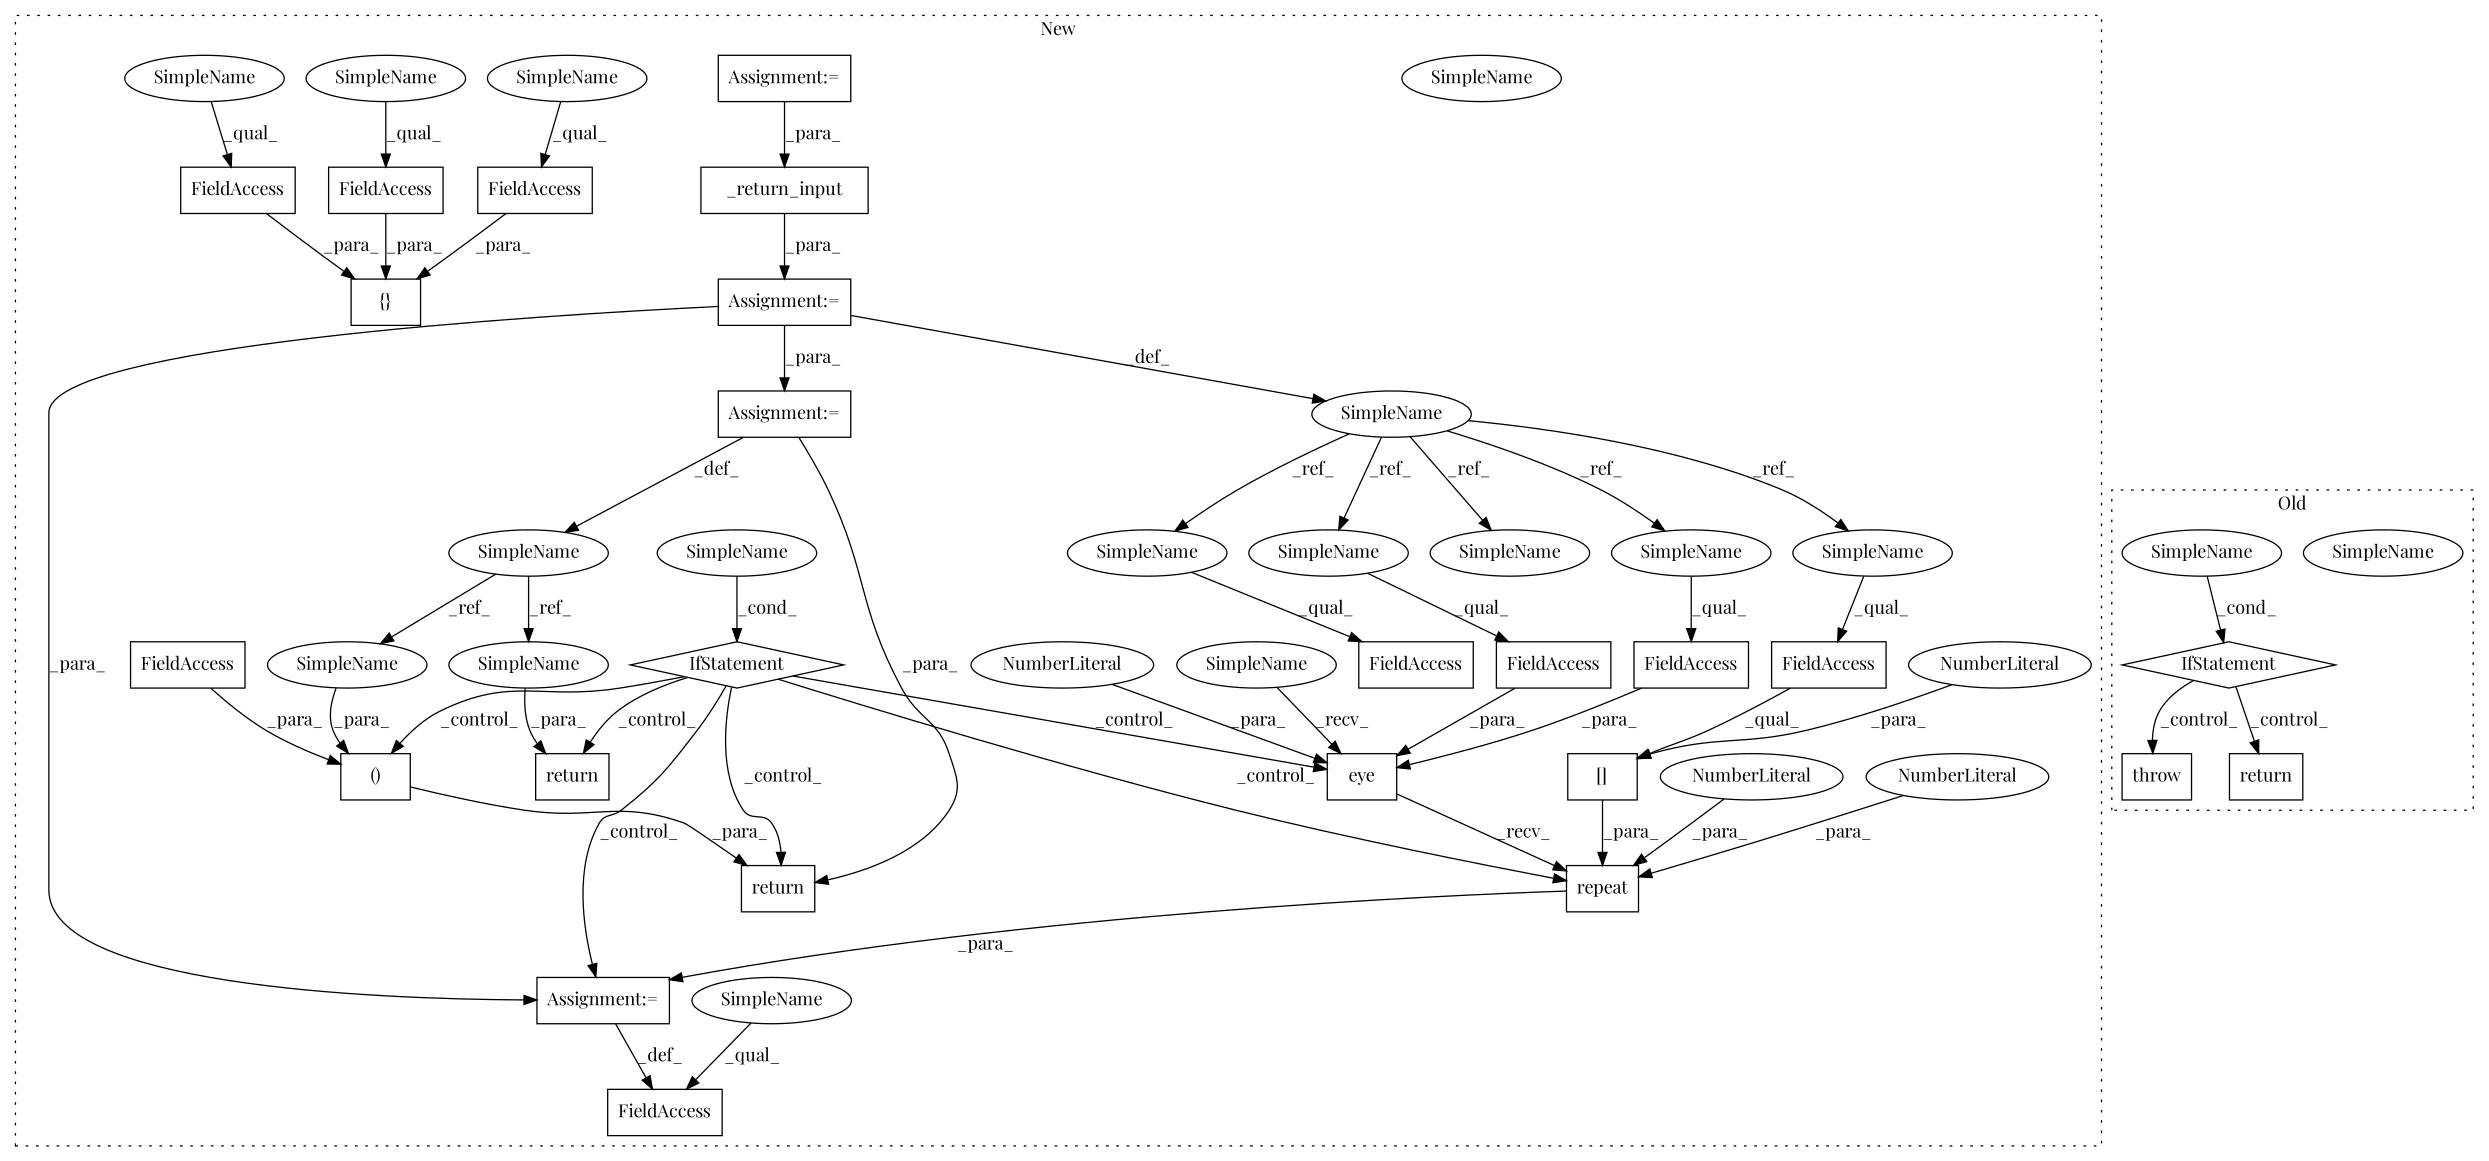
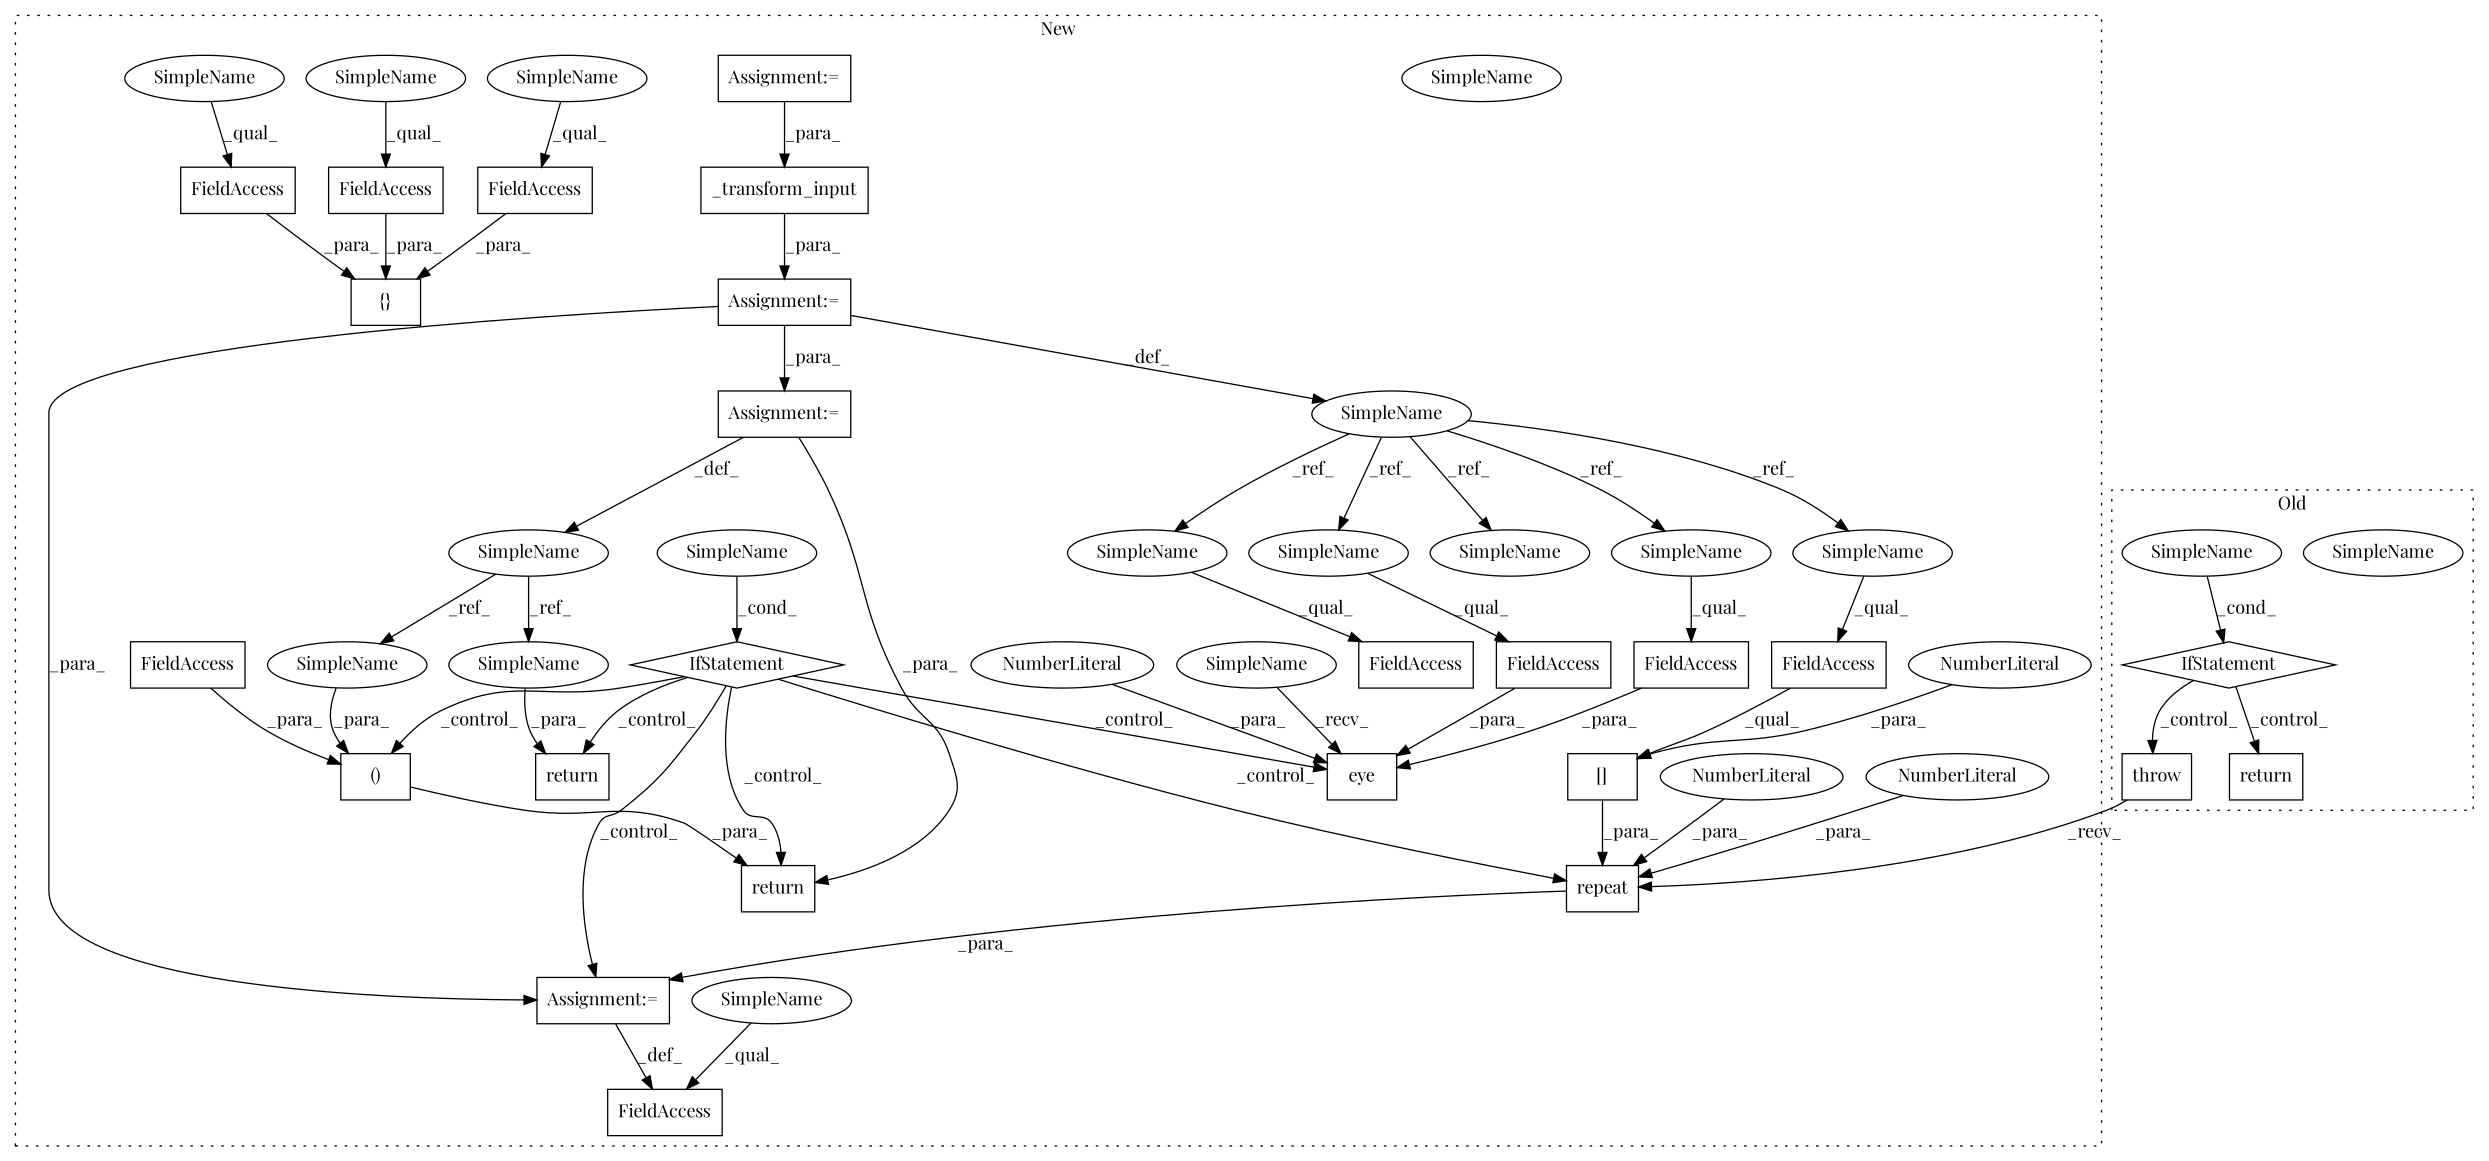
node "_return_input": label "_return_input" -> "_transform_input"
edge "eye" -> "repeat": now "throw" -> "repeat"
